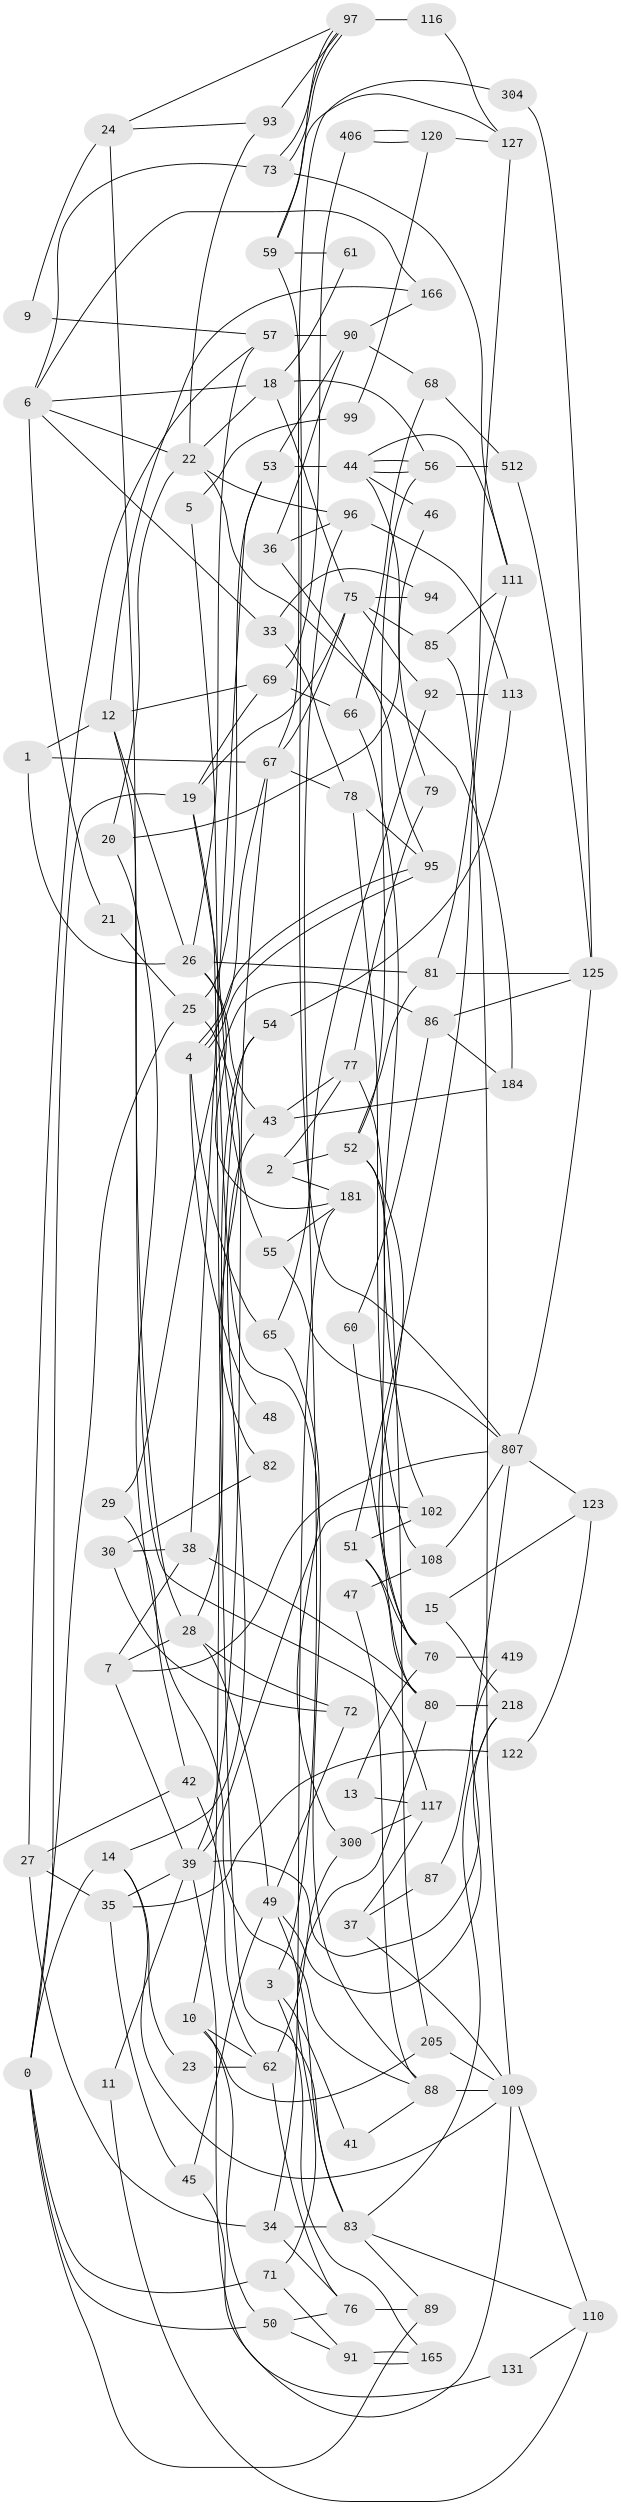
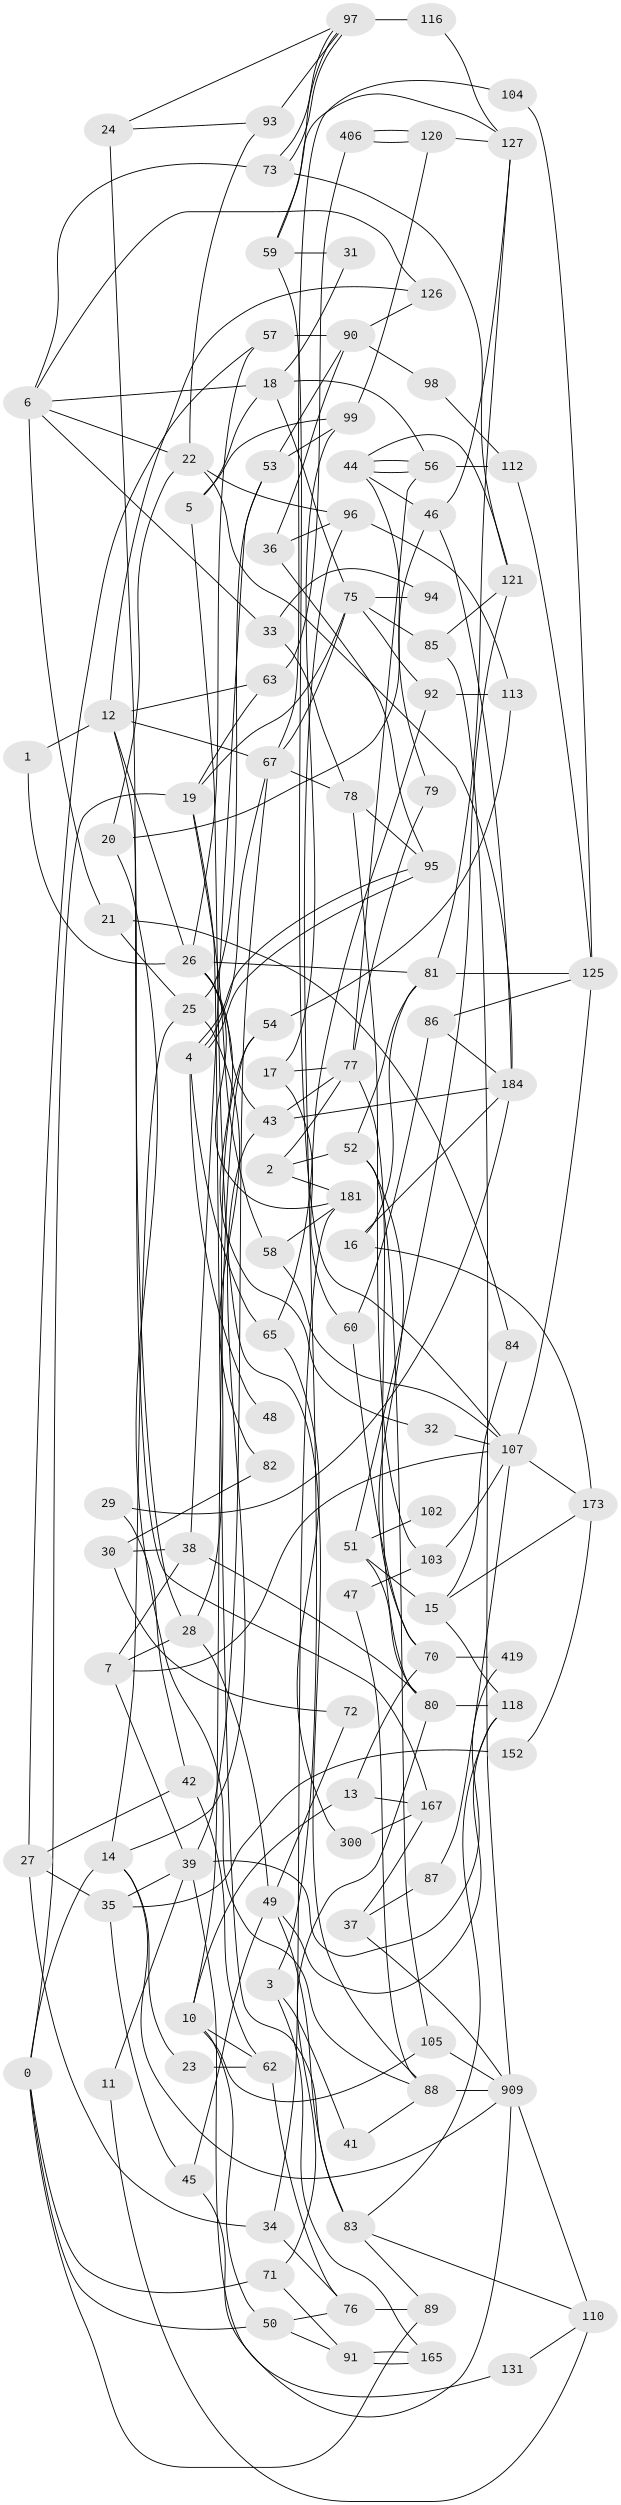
node "304": label "304" -> "104"
node "61": label "61" -> "31"
node "166": label "166" -> "126"
node "9": removed
edge "127" -- "46": added
node "68": label "68" -> "98"
edge "18" -- "22": now "18" -- "5"
edge "53" -- "44": now "53" -- "99"
node "512": label "512" -> "112"
node "111": label "111" -> "121"
node "69": label "69" -> "63"
node "66": removed
edge "1" -- "67": now "12" -- "67"
edge "56" -- "52": now "56" -- "77"
edge "46" -- "184": added
node "17": added
edge "86" -- "29": now "184" -- "29"
node "16": added
node "55": label "55" -> "58"
node "84": added
node "32": added
node "807": label "807" -> "107"
node "123": label "123" -> "173"
edge "25" -- "0": now "25" -- "14"
node "108": label "108" -> "103"
edge "51" -- "70": now "51" -- "15"
edge "102" -- "39": removed
edge "28" -- "72": removed
node "218": label "218" -> "118"
node "122": label "122" -> "152"
node "117": label "117" -> "167"
edge "13" -- "10": added
edge "300" -- "62": removed
node "205": label "205" -> "105"
node "109": label "109" -> "909"
edge "34" -- "83": removed
